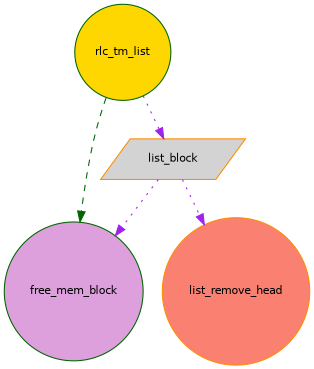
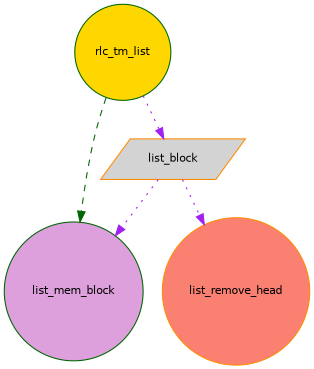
node "free_mem_block": label "free_mem_block" -> "list_mem_block"
